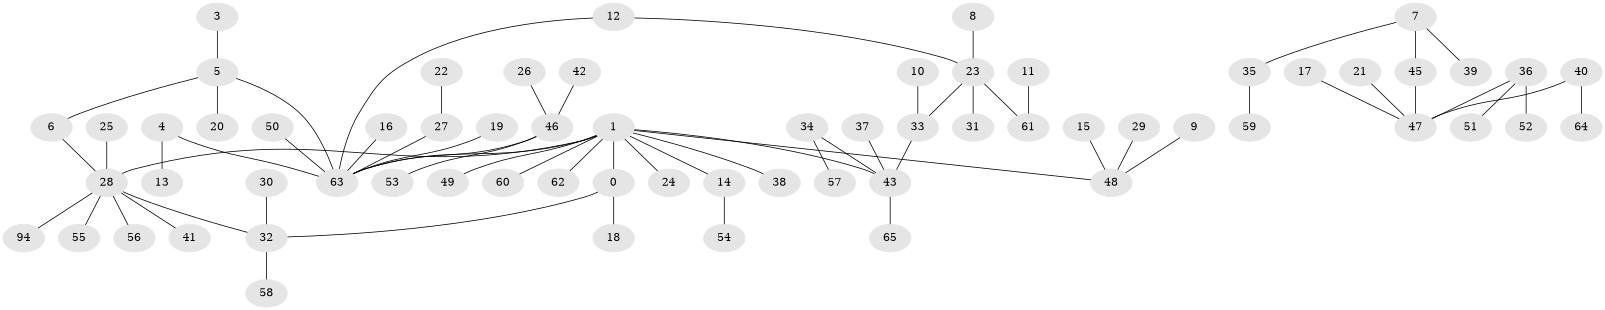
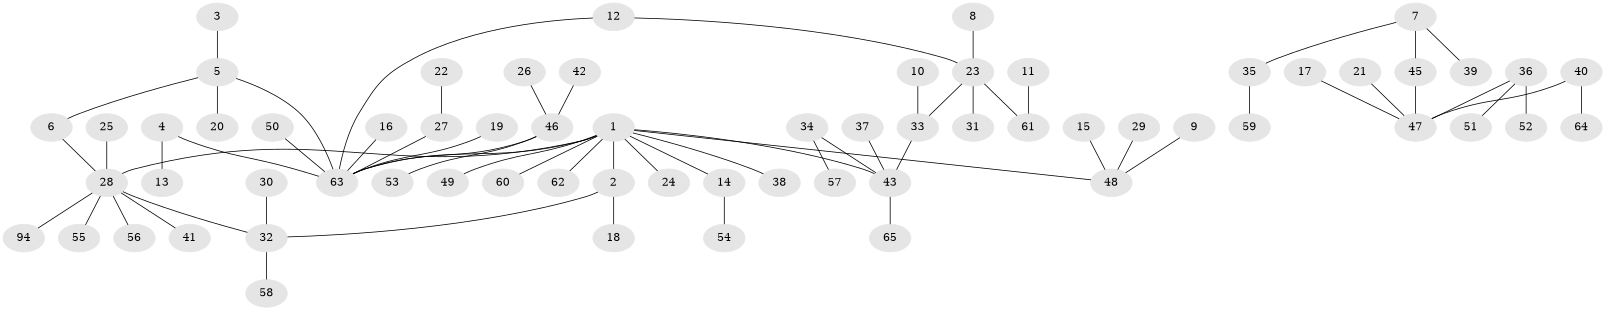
node "0": label "0" -> "2"
